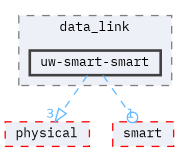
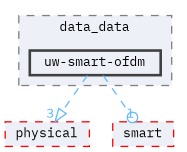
cluster "data_link": label "data_link" -> "data_data"
node "uw-smart-smart": label "uw-smart-smart" -> "uw-smart-ofdm"
